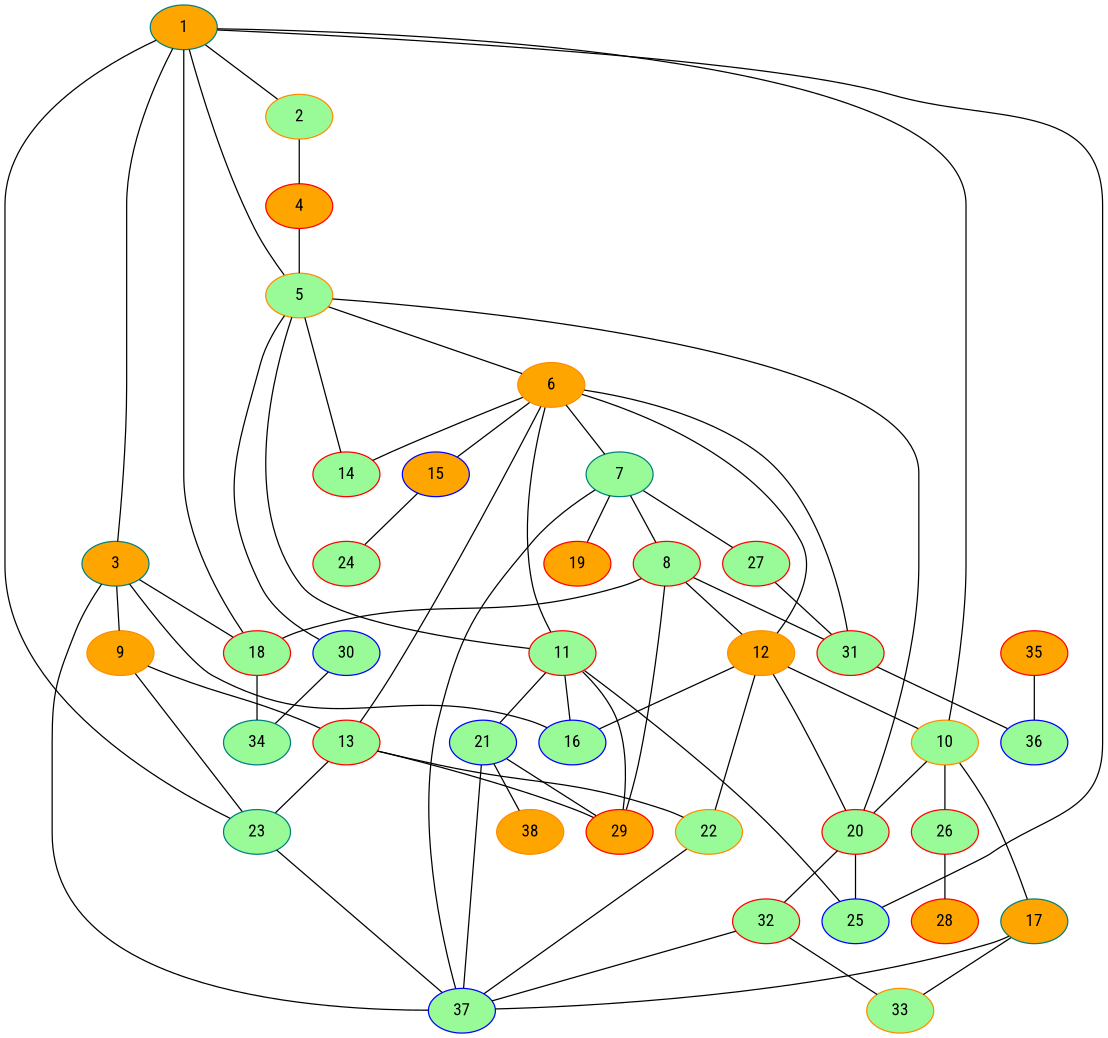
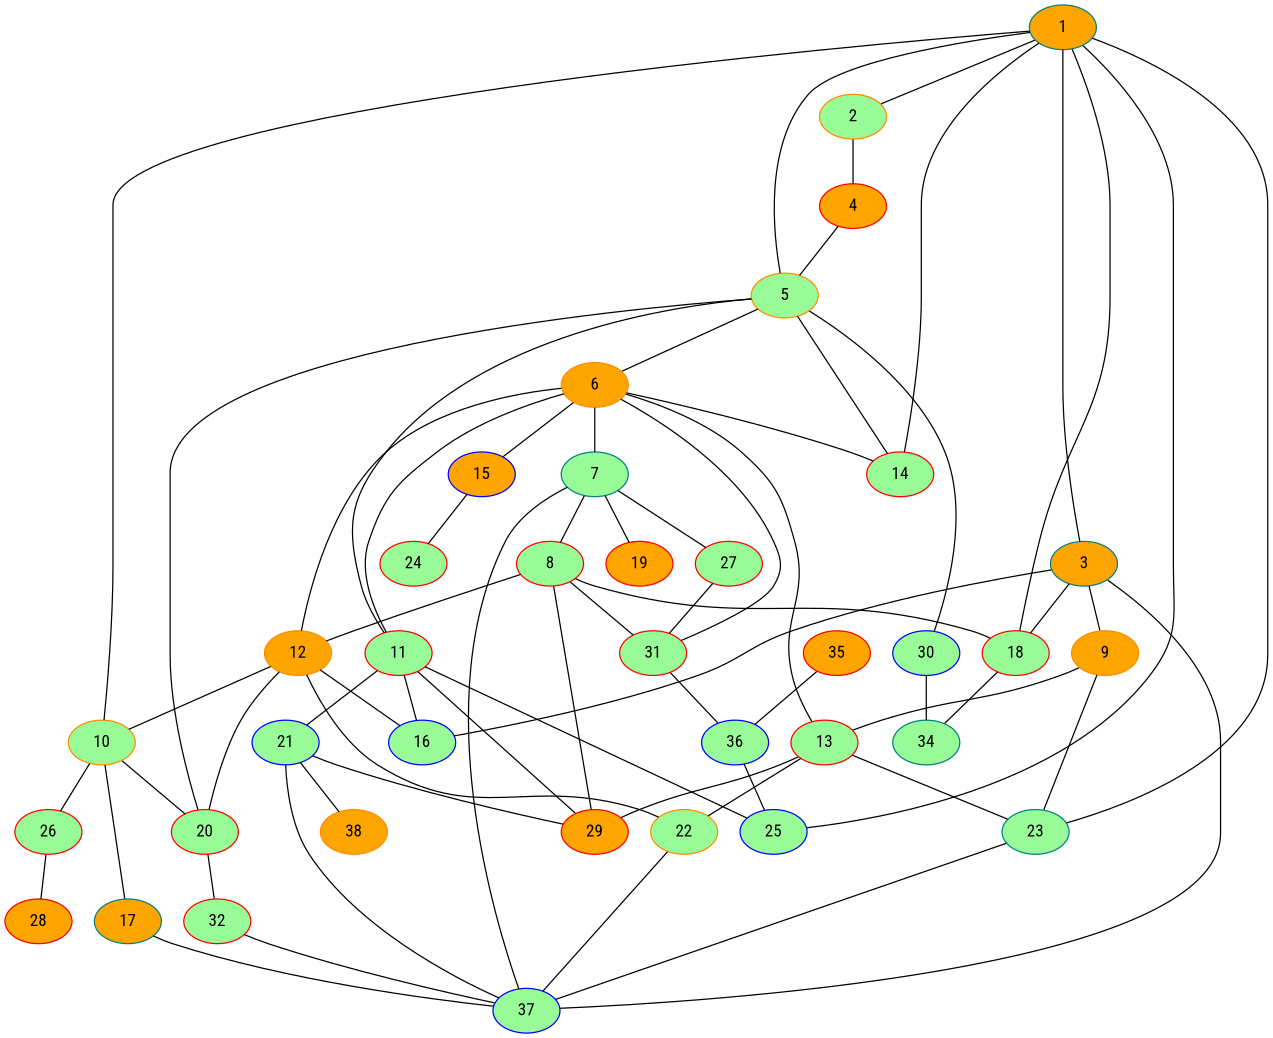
edge "1" -- "14": added
edge "20" -- "25": now "36" -- "25"
node "33": removed
